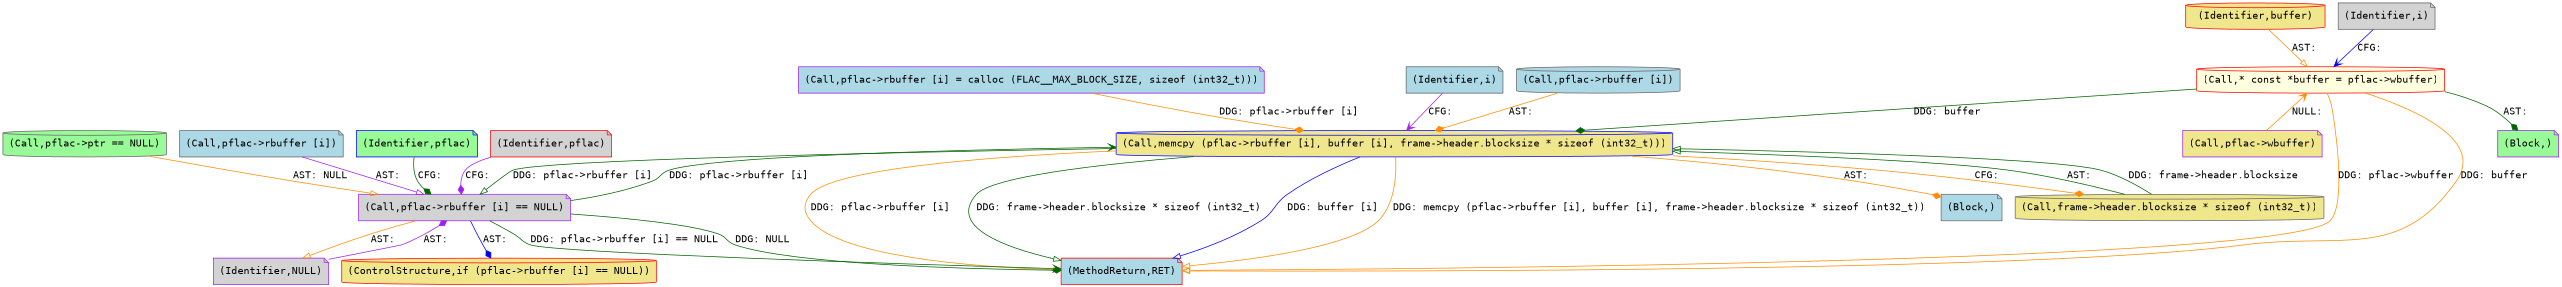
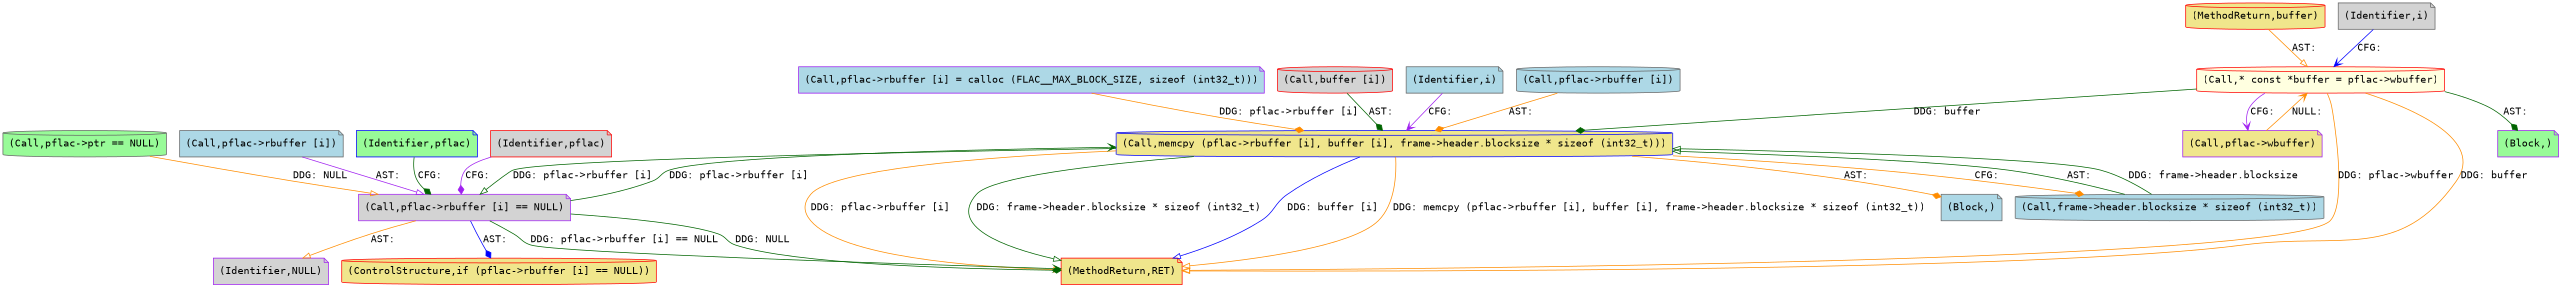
node "(Identifier,buffer)": label "(Identifier,buffer)" -> "(MethodReturn,buffer)"
node "(Call,buffer [i])": added
edge "(Call,* const *buffer = pflac->wbuffer)" -> "(Call,pflac->wbuffer)": added, label "CFG:"
edge "(Call,pflac->ptr == NULL)" -> "(Call,pflac->rbuffer [i] == NULL)": label "AST: NULL" -> "DDG: NULL"
node "(Call,frame->header.blocksize * sizeof (int32_t))": fillcolor khaki -> lightblue
edge "(Identifier,NULL)" -> "(Call,pflac->rbuffer [i] == NULL)": removed, label "AST:"
node "(MethodReturn,RET)": fillcolor lightblue -> khaki
